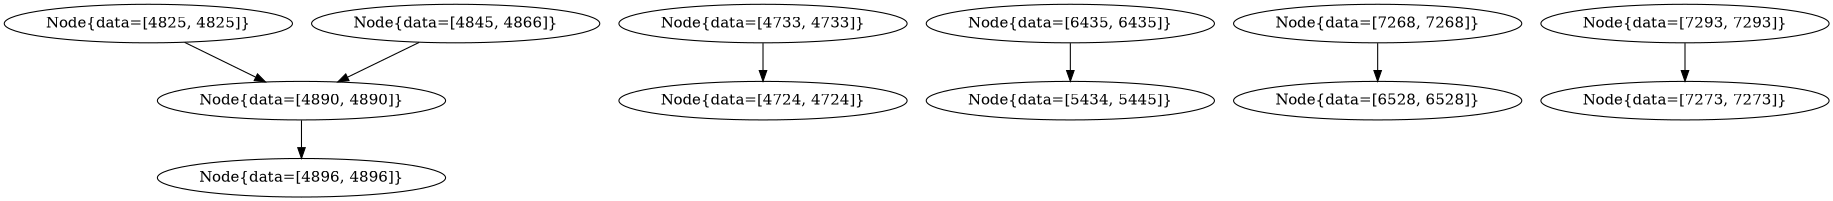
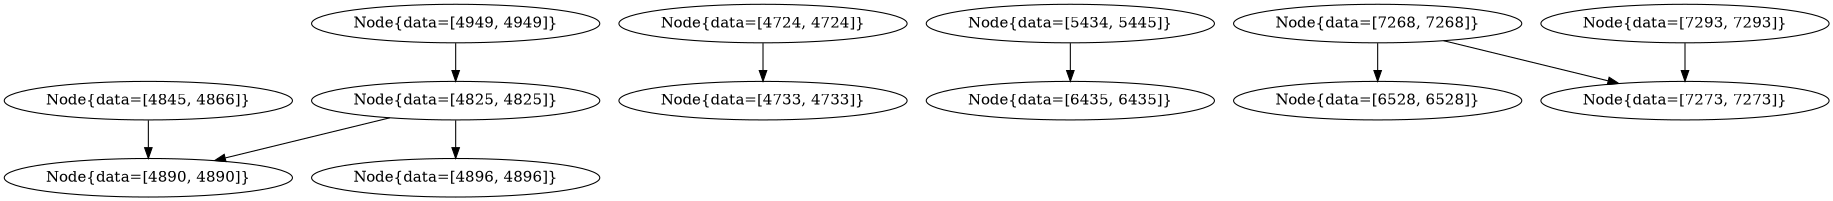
node "Node{data=[4949, 4949]}": added
edge "Node{data=[4733, 4733]}" -> "Node{data=[4724, 4724]}": reversed
edge "Node{data=[6435, 6435]}" -> "Node{data=[5434, 5445]}": reversed
edge "Node{data=[7268, 7268]}" -> "Node{data=[7273, 7273]}": added
edge "Node{data=[4890, 4890]}" -> "Node{data=[4896, 4896]}": now "Node{data=[4825, 4825]}" -> "Node{data=[4896, 4896]}"
